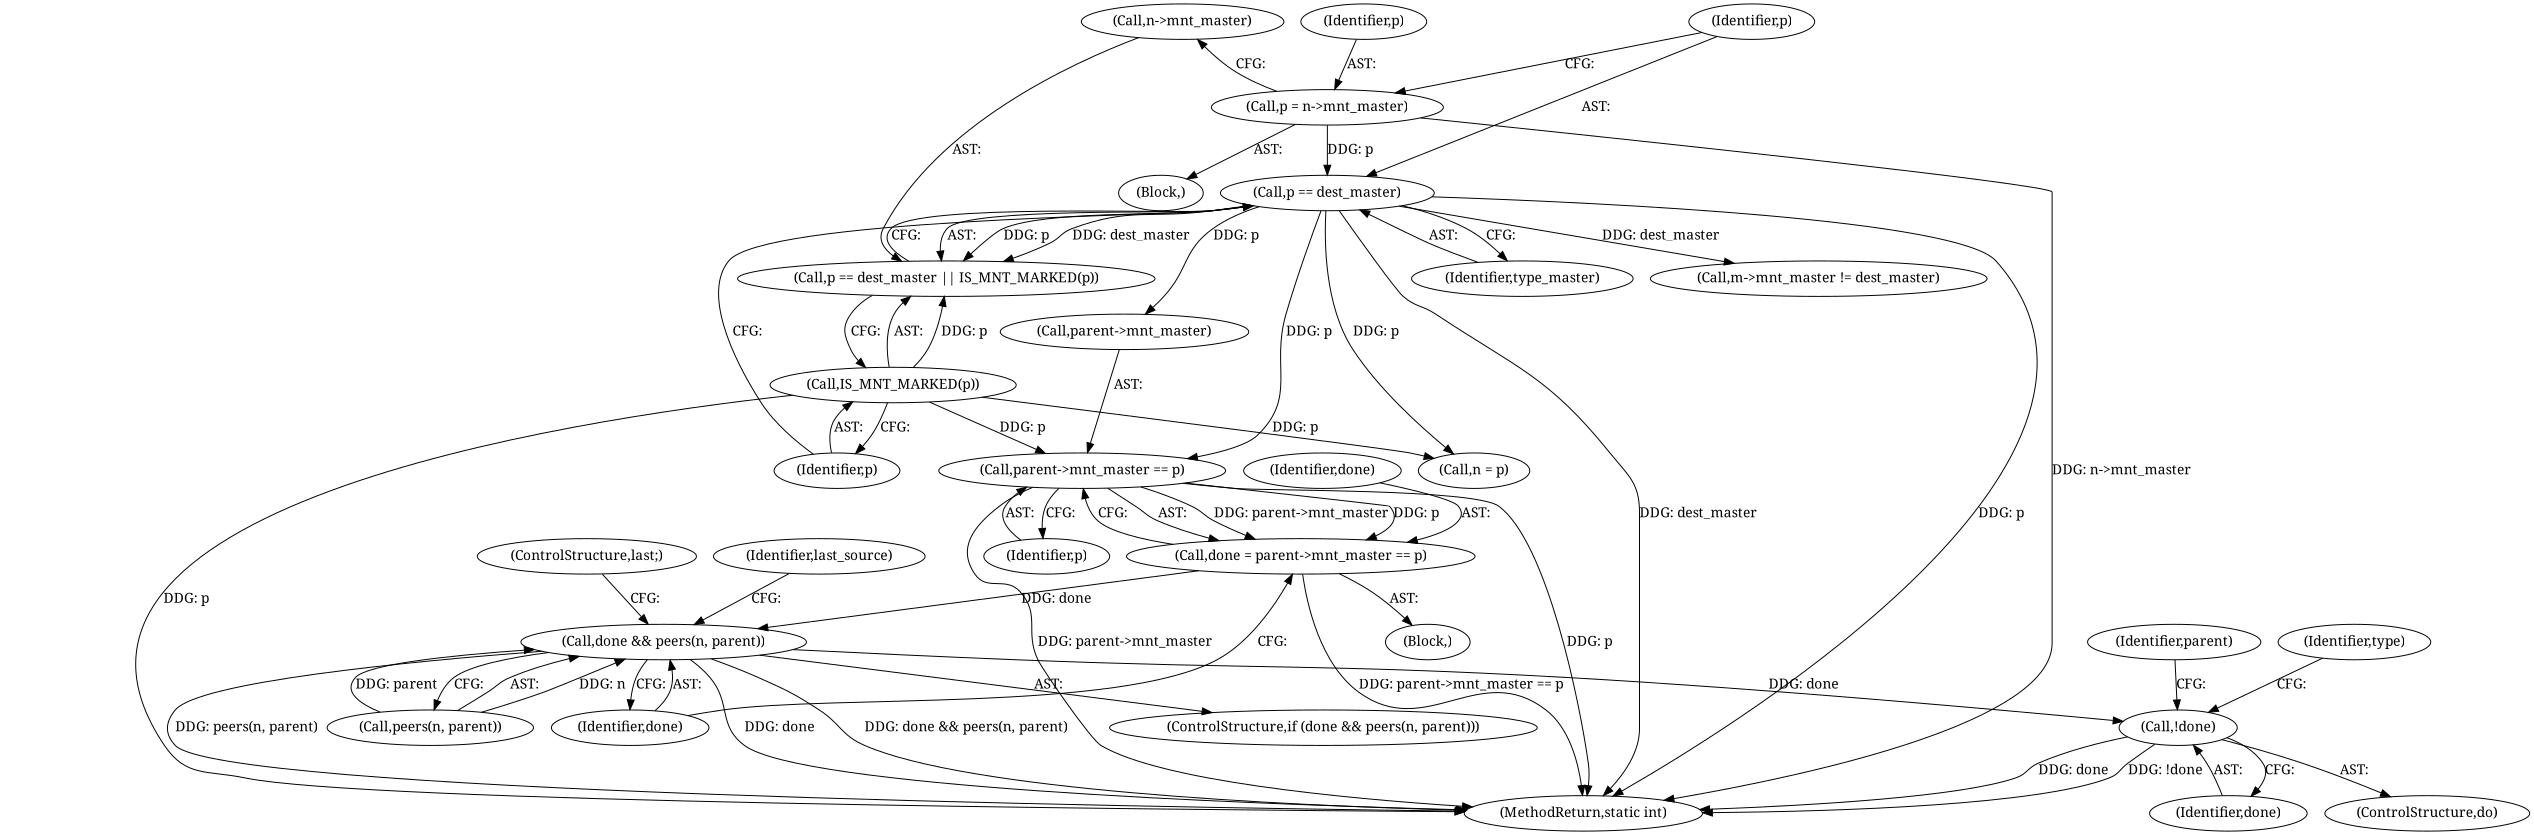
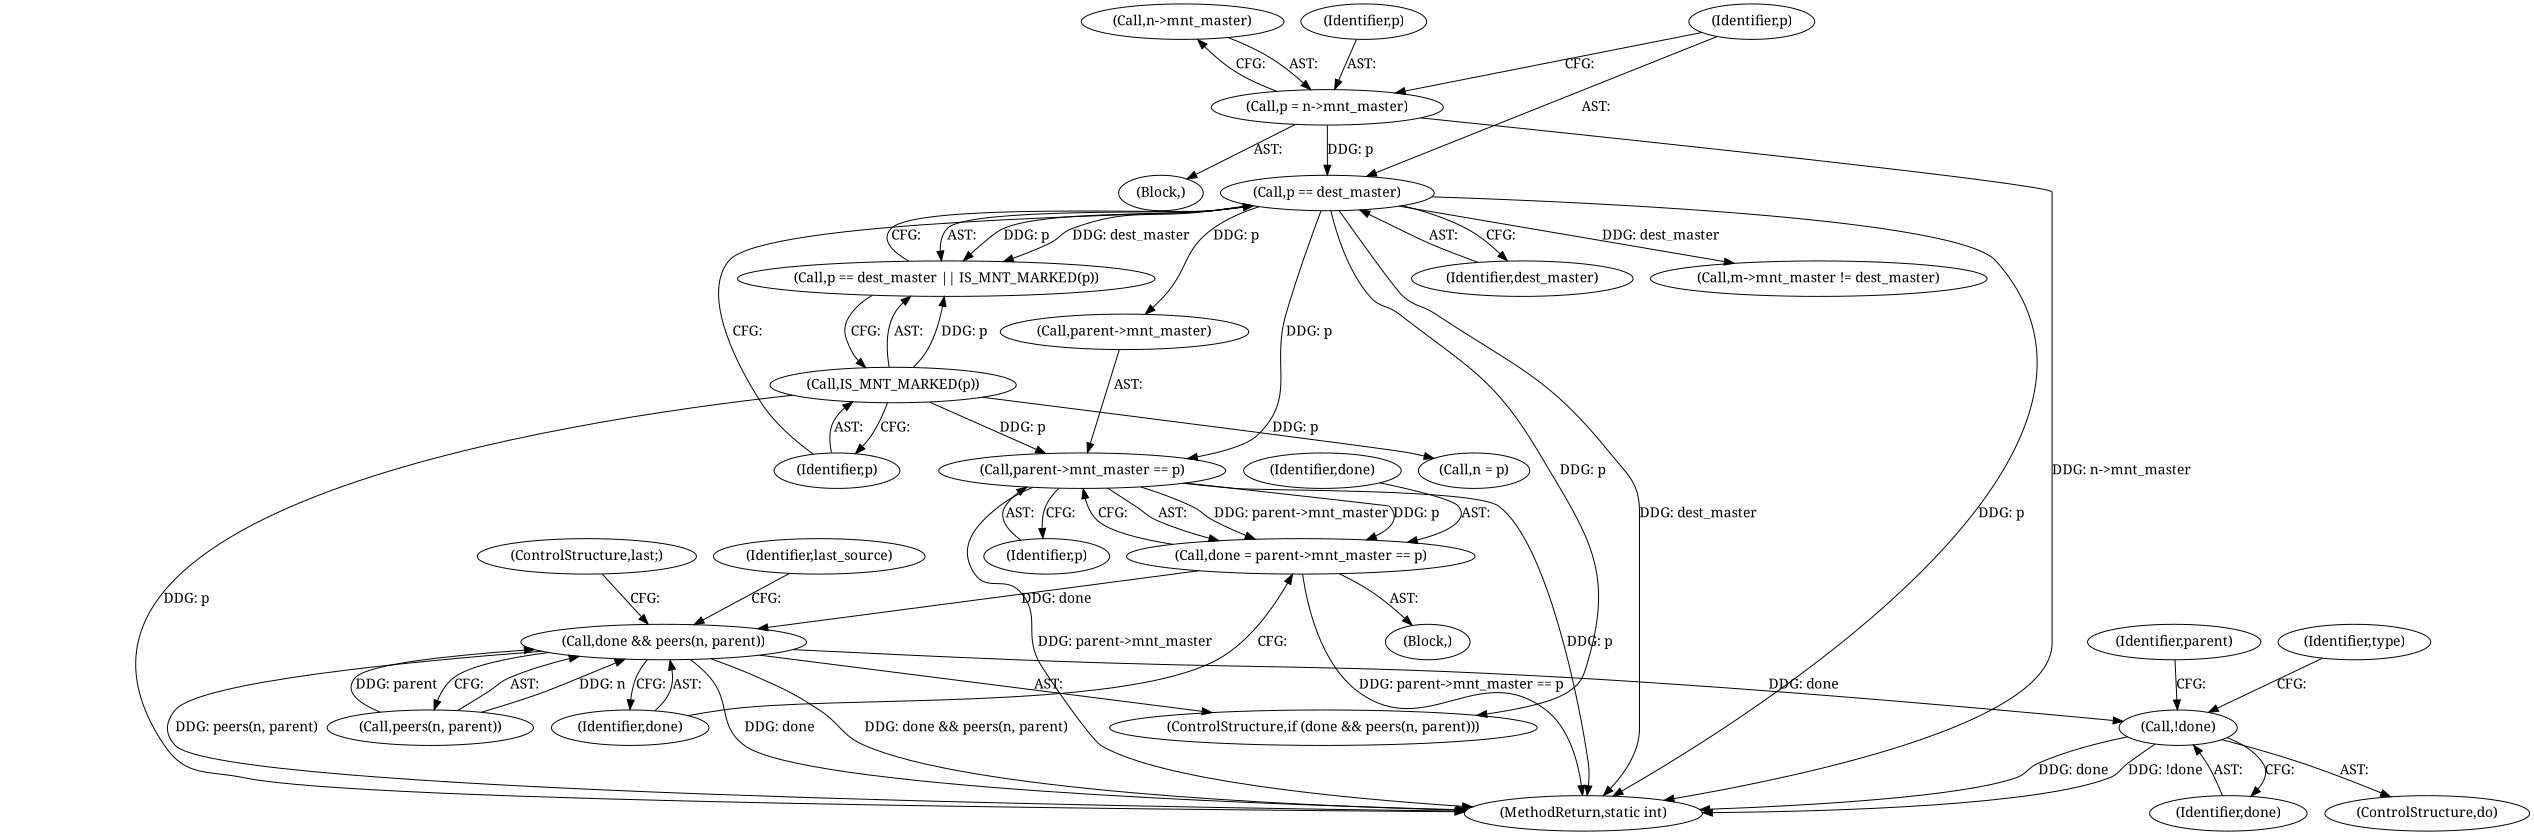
edge "(Call,n->mnt_master)" -> "(Call,p == dest_master || IS_MNT_MARKED(p))": now "(Call,n->mnt_master)" -> "(Call,p = n->mnt_master)"
node "(Identifier,type_master)": label "(Identifier,type_master)" -> "(Identifier,dest_master)"
edge "(Call,p == dest_master)" -> "(Call,n = p)": now "(Call,p == dest_master)" -> "(ControlStructure,if (done && peers(n, parent)))"
